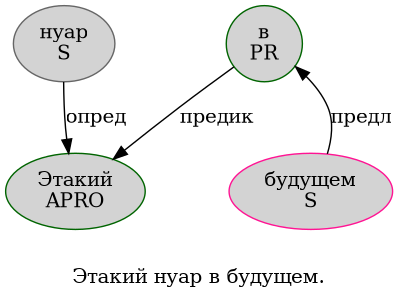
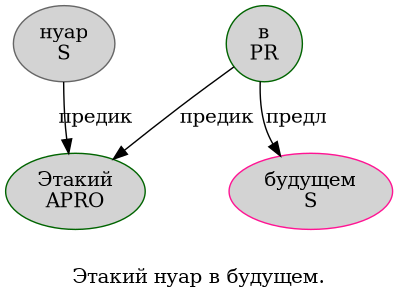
edge "будущем S" -> "в PR": reversed
edge "нуар S" -> "Этакий APRO": label "опред" -> "предик"
